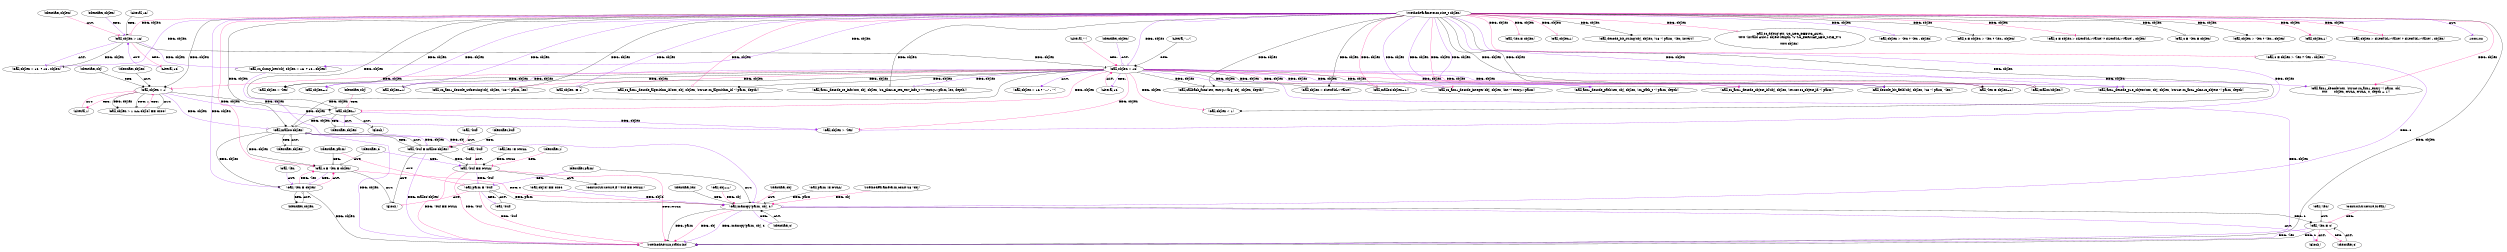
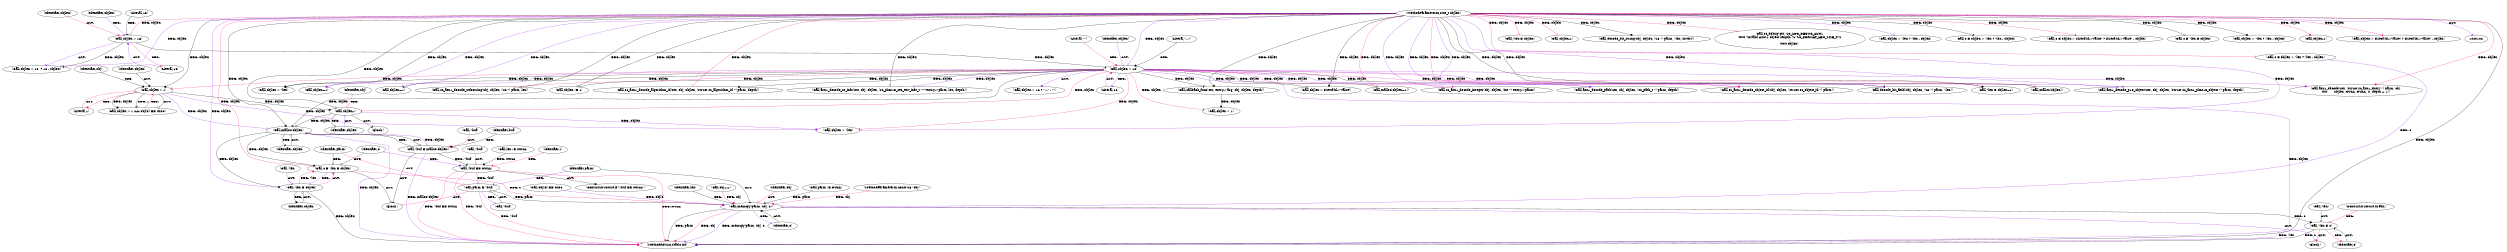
edge "(MethodParameterIn,size_t objlen)" -> "(Call,objlen != 1)": color purple -> black
node "(Call,sc_dump_hex(obj, objlen > 16  ? 16 : objlen))": removed
edge "(MethodParameterIn,size_t objlen)" -> "(Call,objlen < 1)": now "(Call,callback_func(ctx, entry->arg, obj, objlen, depth))" -> "(Call,objlen < 1)"
